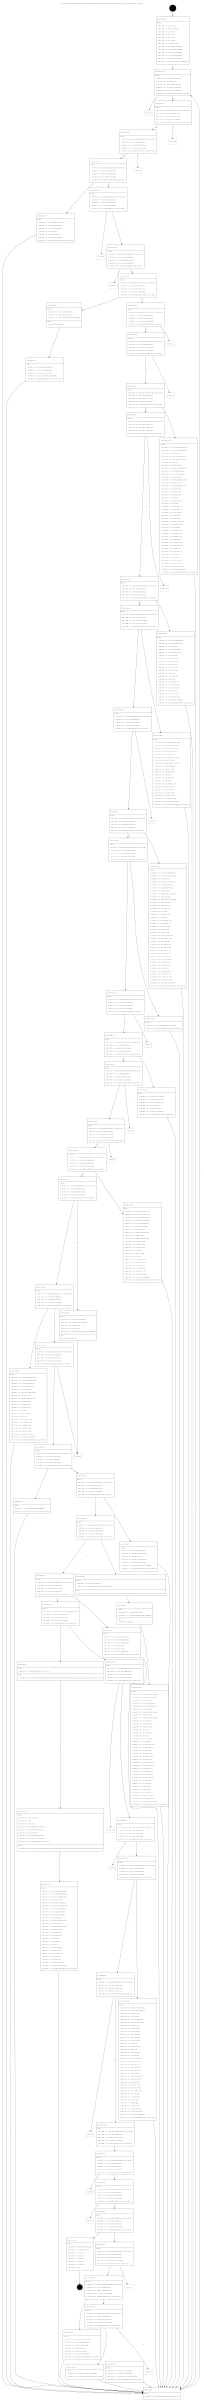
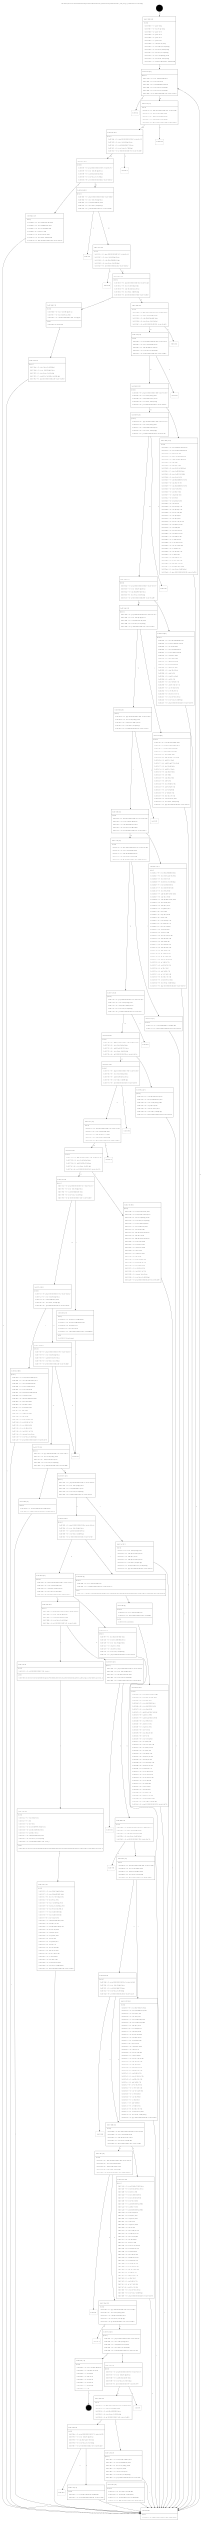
node "0x401a7e [144]": added
